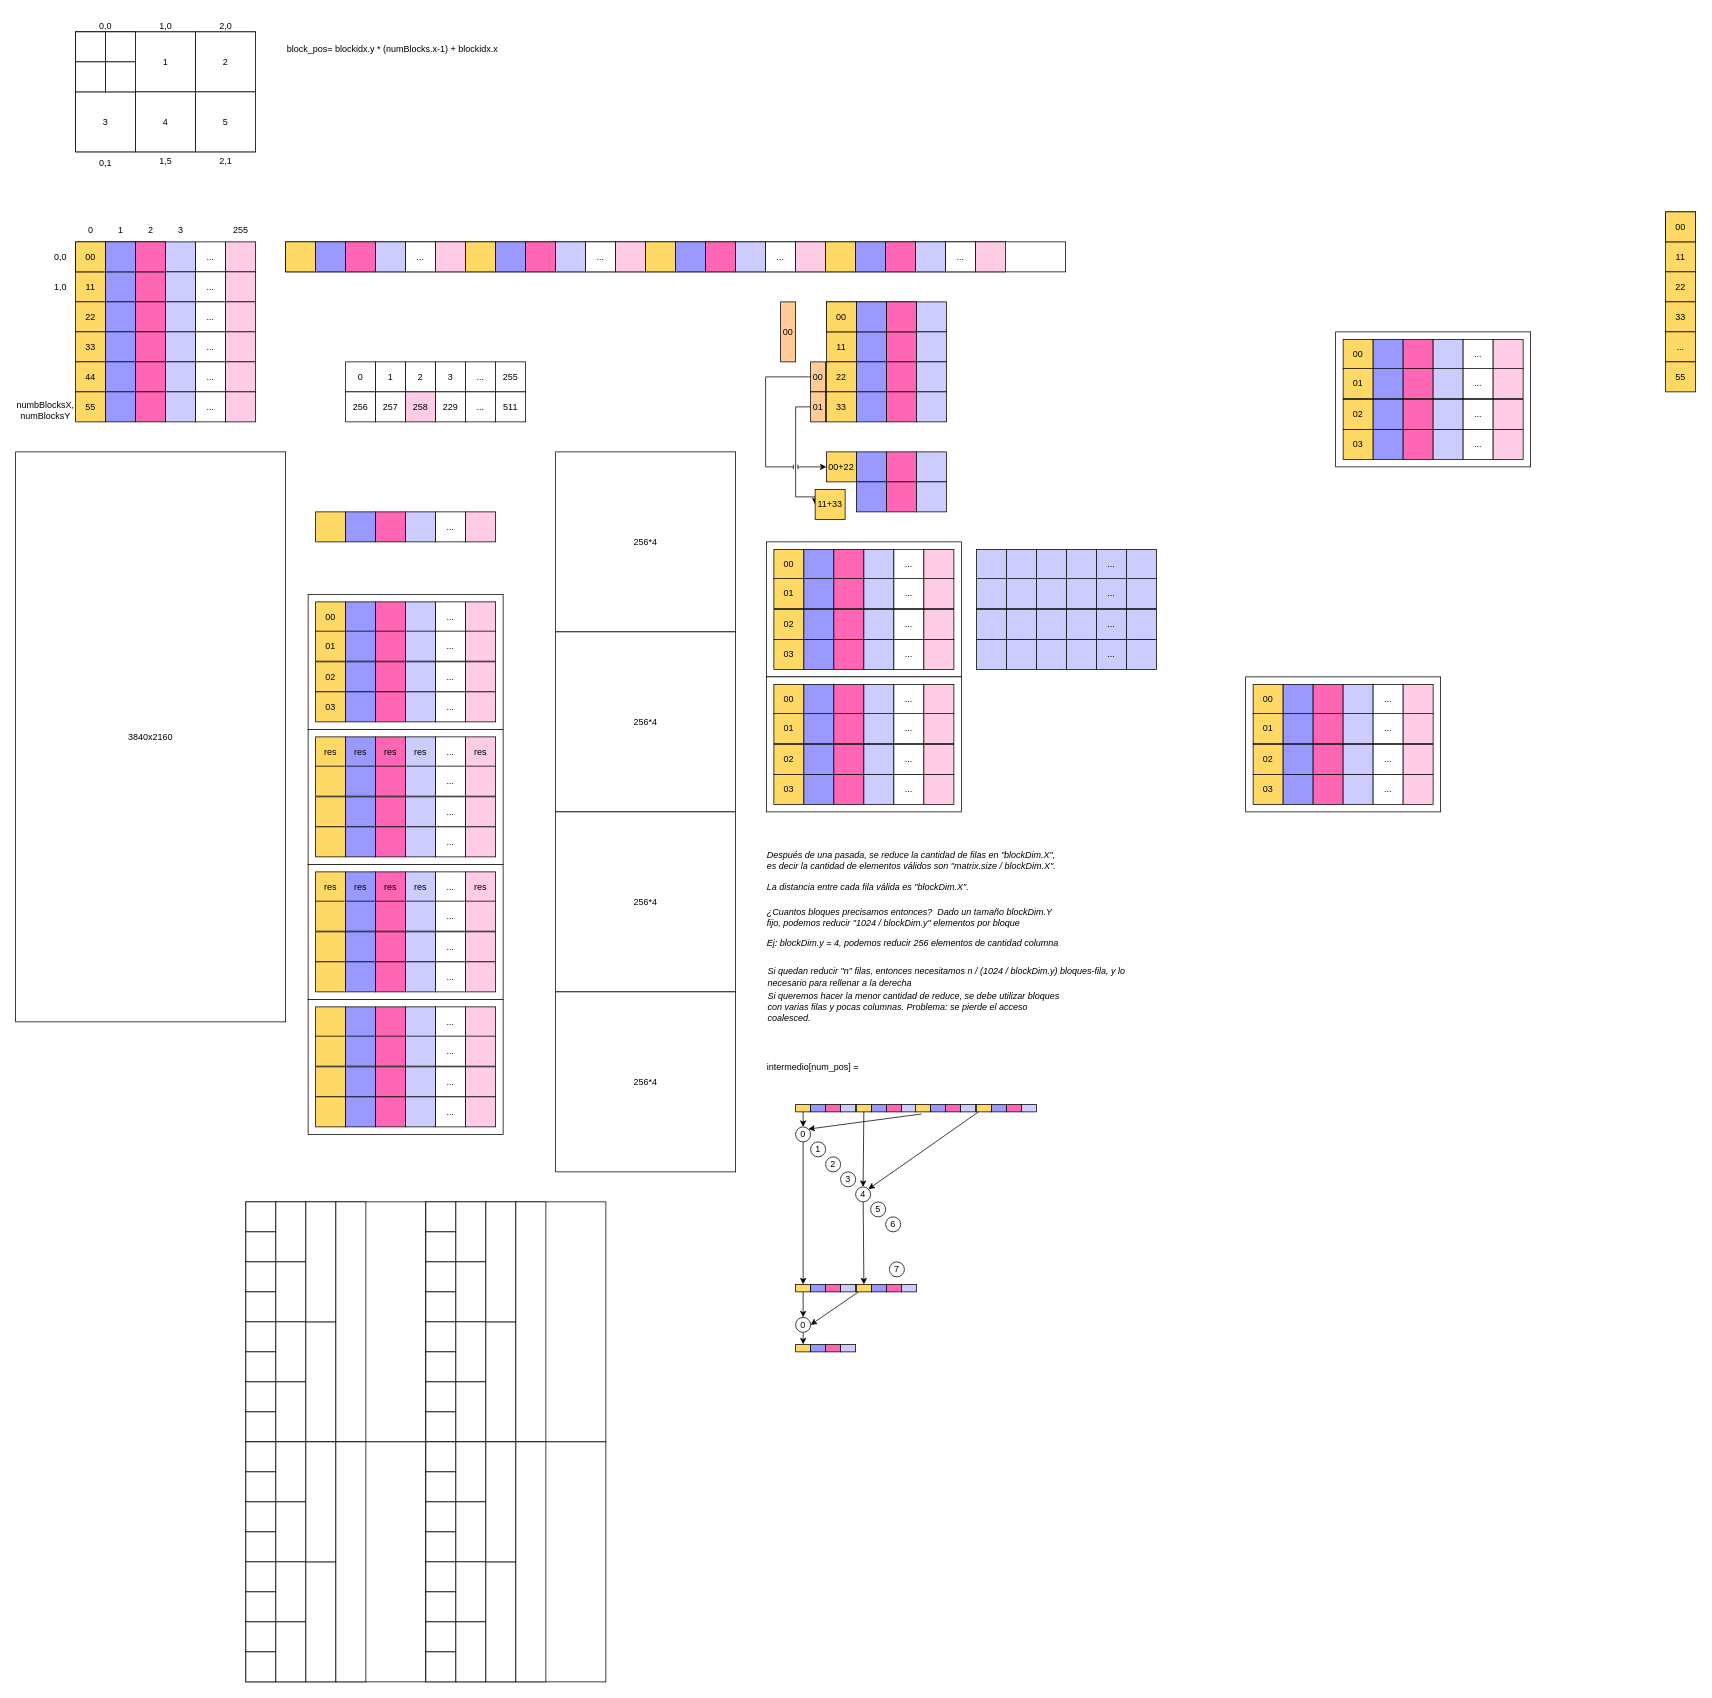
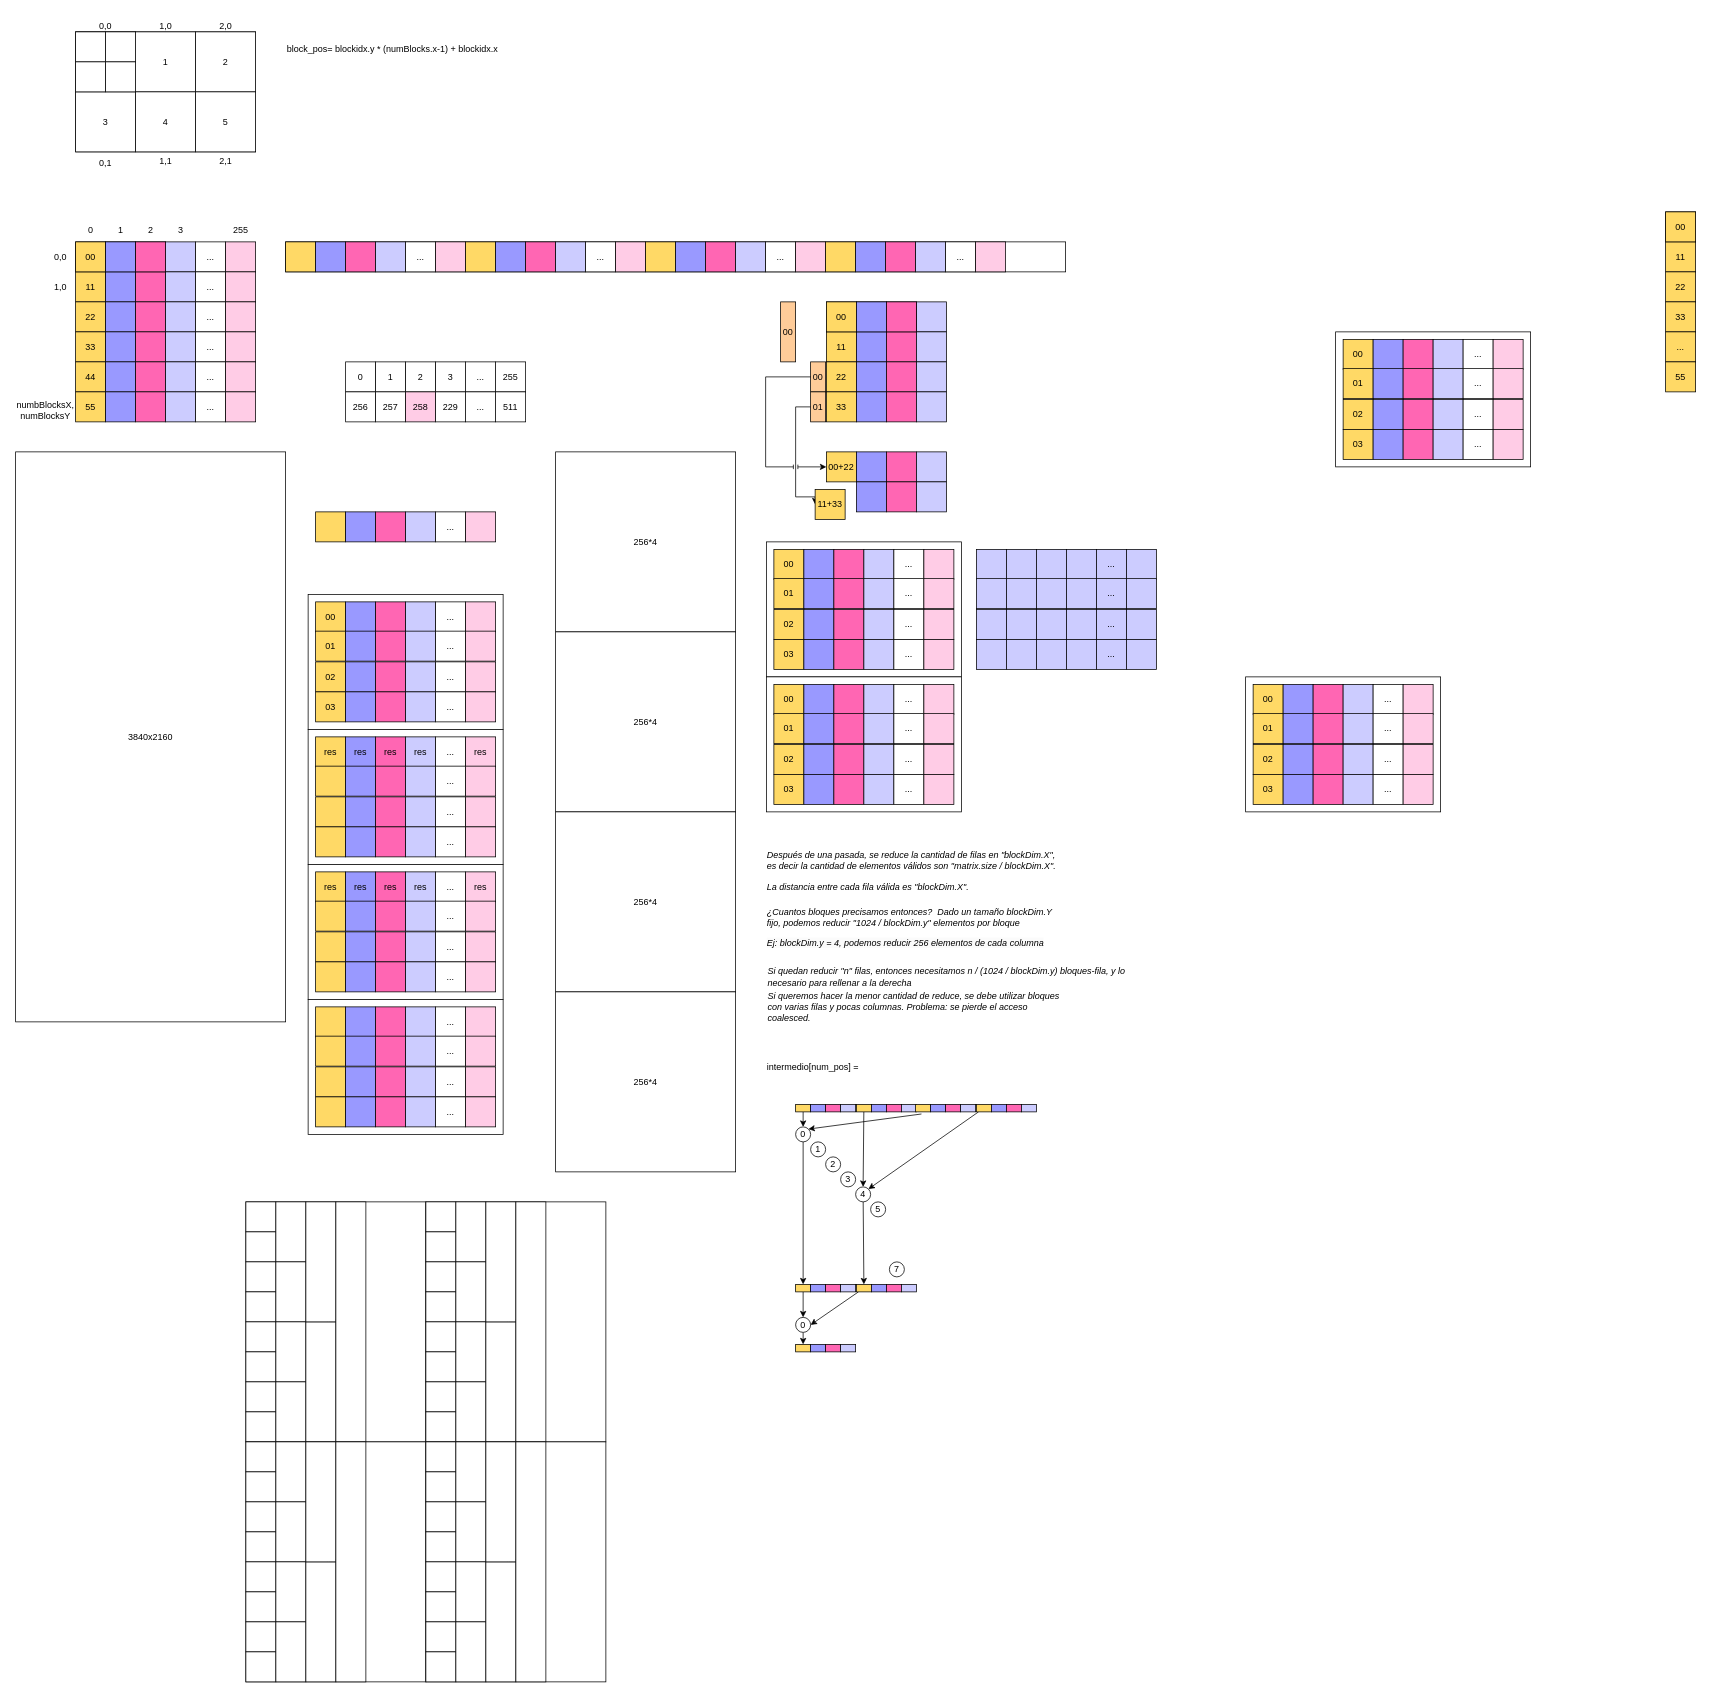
node "1,5": label "1,5" -> "1,1"
node "Ej: blockDim.y = 4, podemos reducir 256 elementos de cantidad columna": label "Ej: blockDim.y = 4, podemos reducir 256 elementos de cantidad columna" -> "Ej: blockDim.y = 4, podemos reducir 256 elementos de cada columna"
node "6": removed
